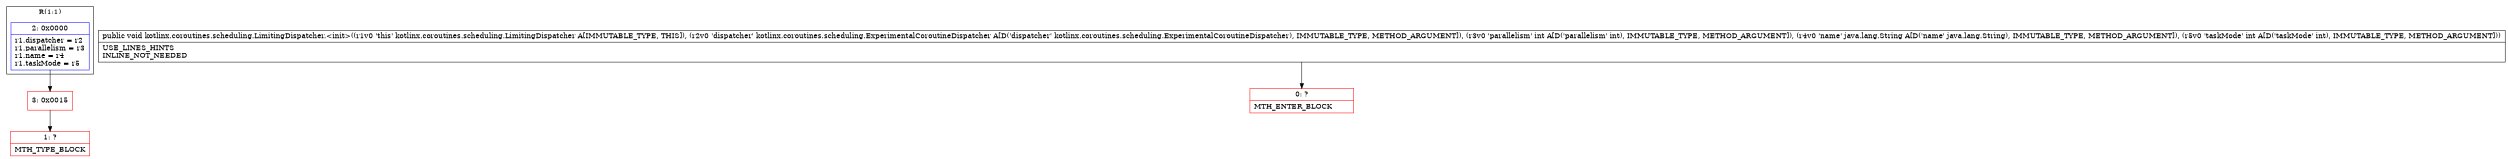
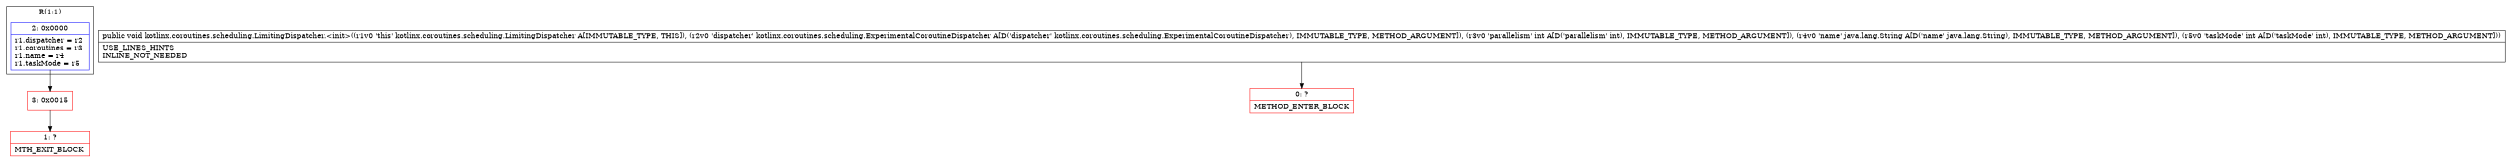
node "2: 0x0000": text "r1.parallelism = r3" -> "r1.coroutines = r3"
node "0: ?": text "MTH_ENTER_BLOCK" -> "METHOD_ENTER_BLOCK"
node "1: ?": text "MTH_TYPE_BLOCK" -> "MTH_EXIT_BLOCK"
